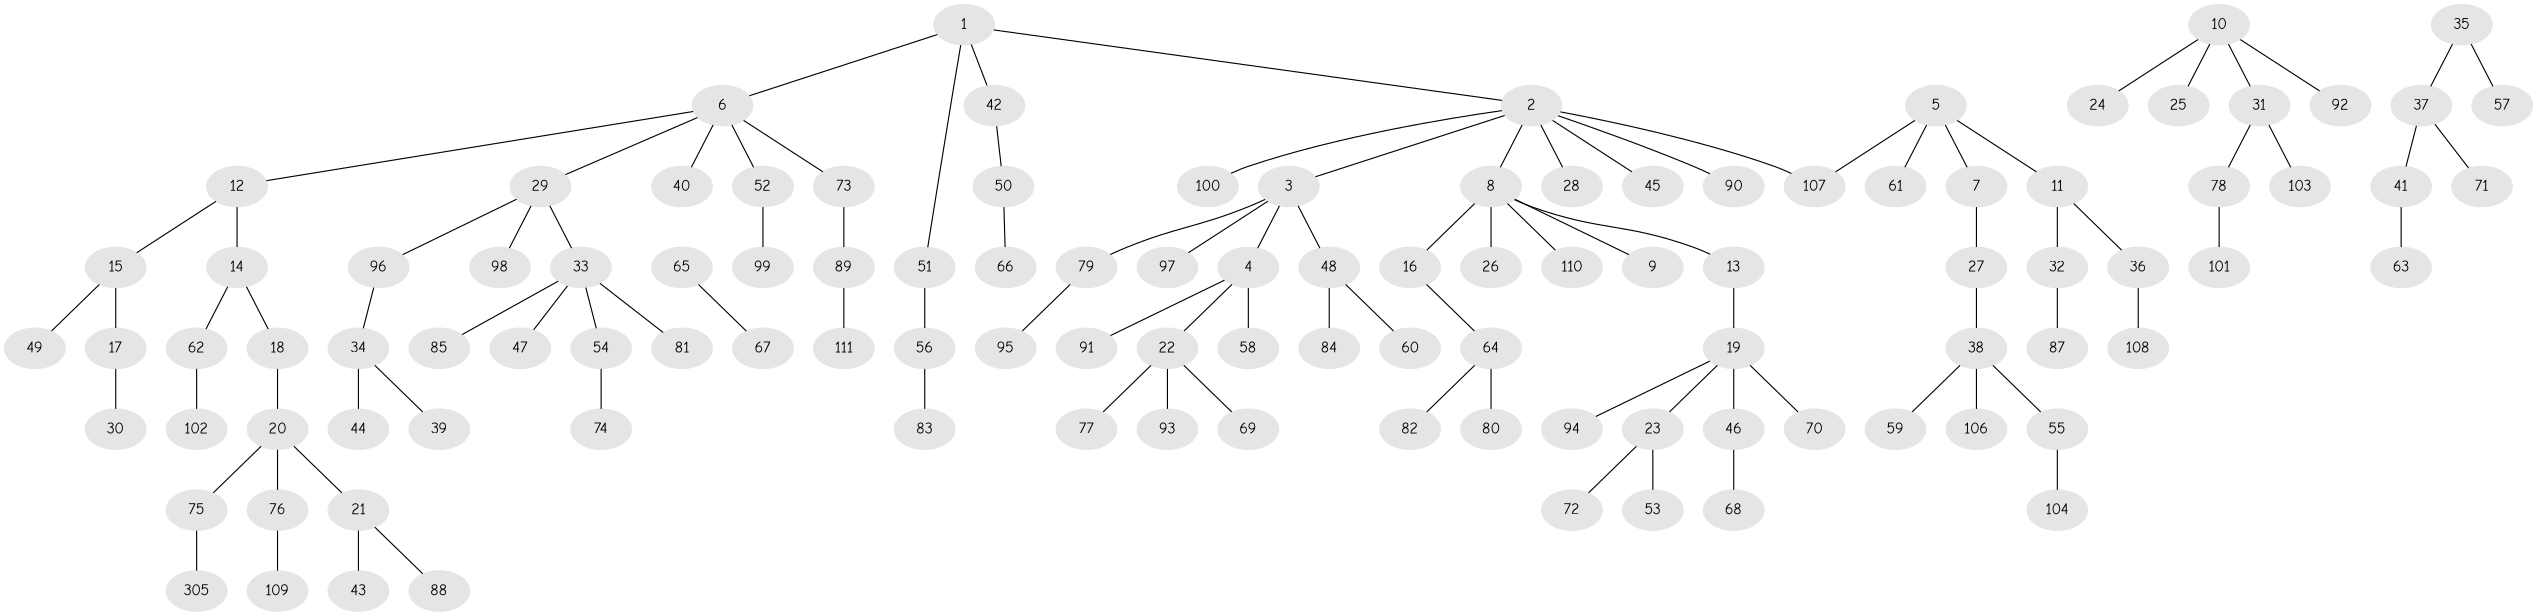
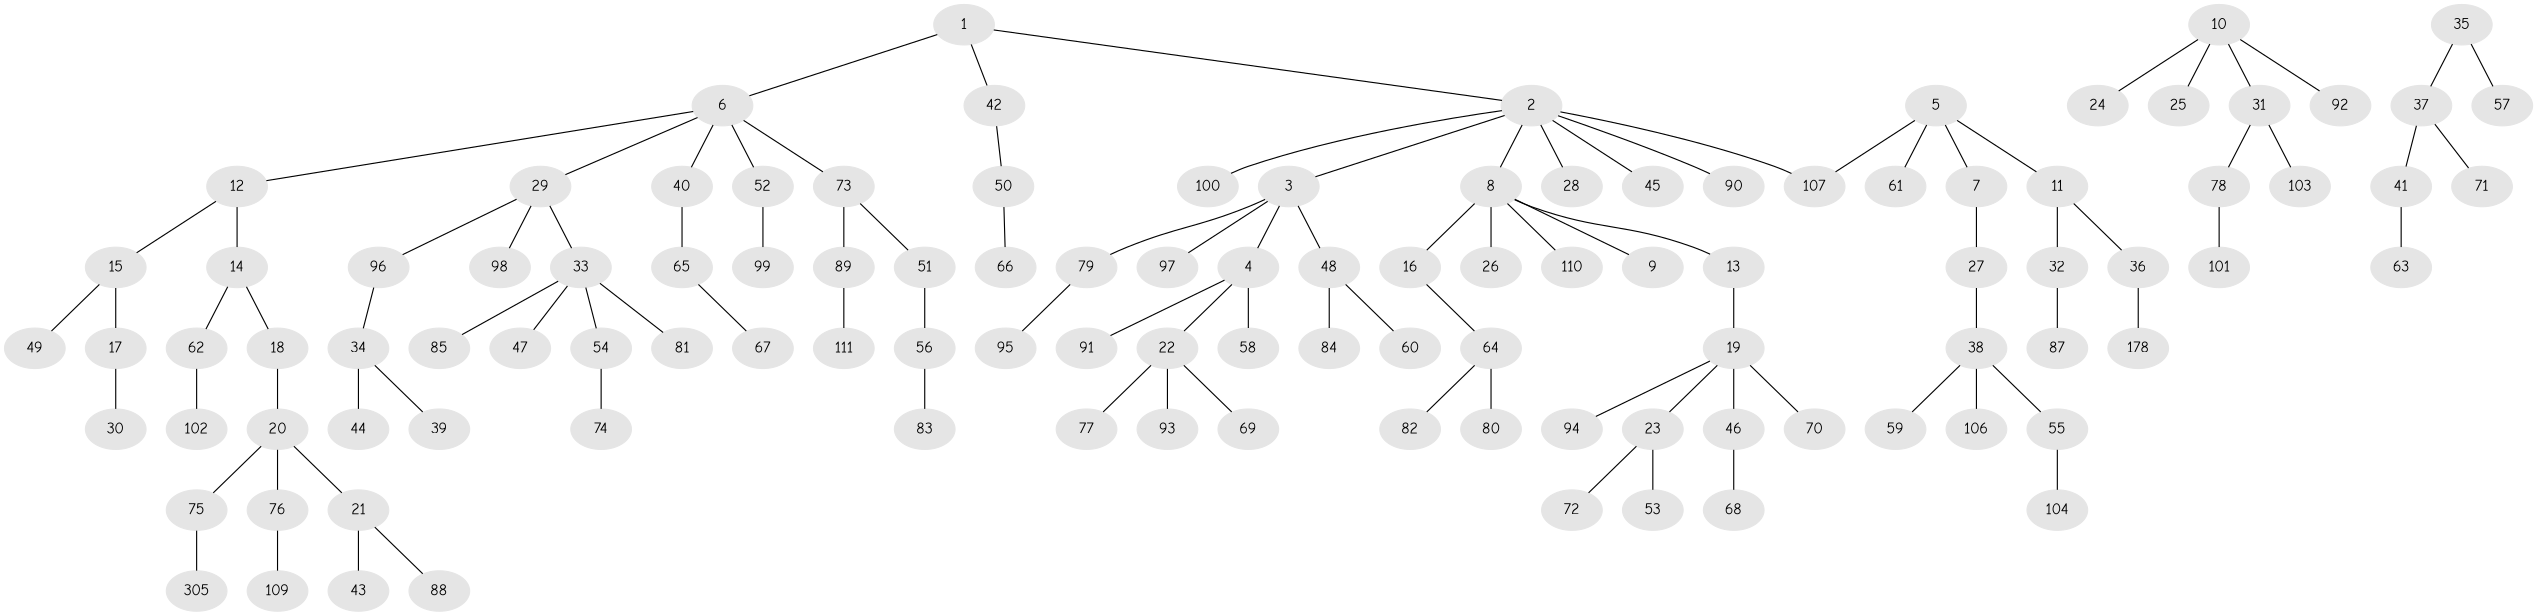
edge "1" -- "51": now "73" -- "51"
edge "40" -- "65": added
node "108": label "108" -> "178"
